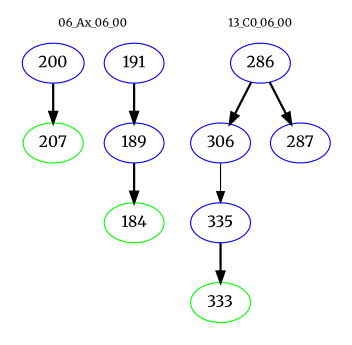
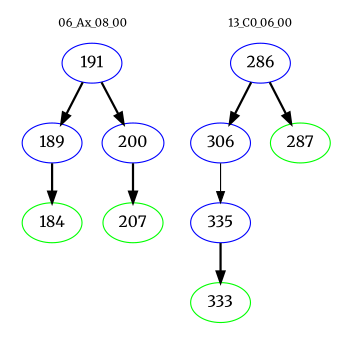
cluster "06_Ax_06_00": label "06_Ax_06_00" -> "06_Ax_08_00"
edge "191" -> "200": added
node "287": color blue -> green
